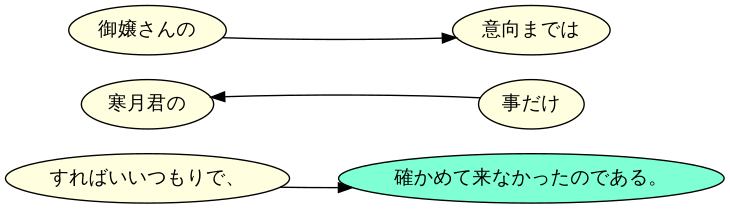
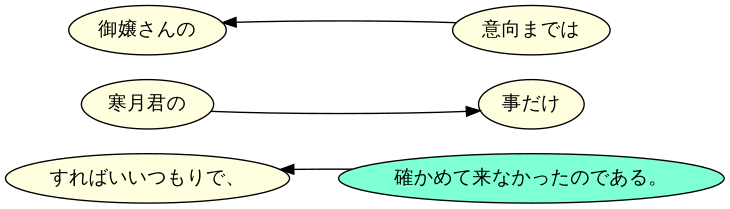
edge "御嬢さんの" -> "意向までは": reversed
edge "事だけ" -> "寒月君の": reversed
edge "すればいいつもりで、" -> "確かめて来なかったのである。": reversed
